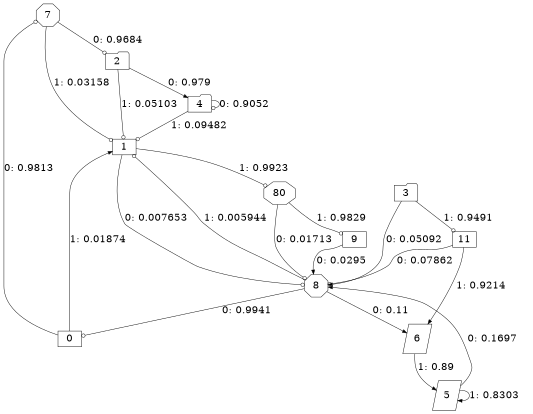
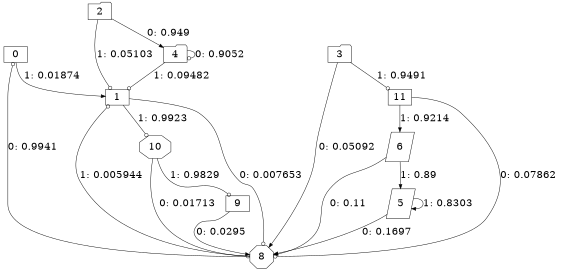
node "7": removed
edge "2" -> "4": label "0: 0.979    " -> "0: 0.949    "
node "80": label "80" -> "10"
edge "8" -> "6": reversed
